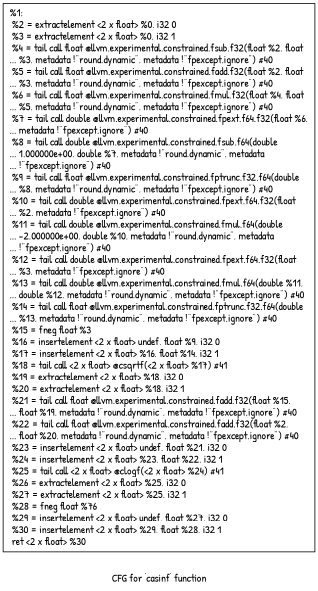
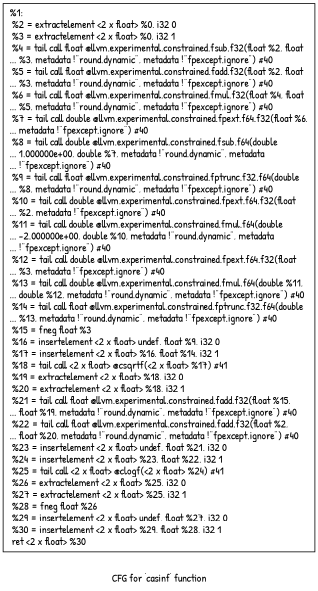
node "%1:": text "%28 = fneg float %76" -> "%28 = fneg float %26"
